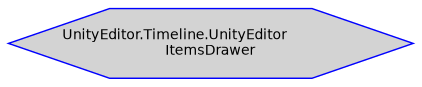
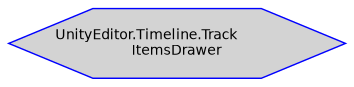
node "UnityEditor.Timeline.UnityEditor ItemsDrawer": label "UnityEditor.Timeline.UnityEditor ItemsDrawer" -> "UnityEditor.Timeline.Track ItemsDrawer"
